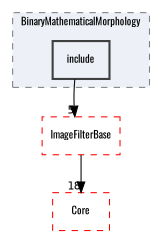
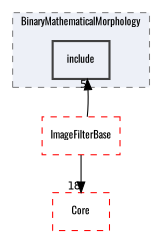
edge "include" -> "ImageFilterBase": reversed
